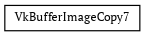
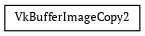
node "VkBufferImageCopy7": label "VkBufferImageCopy7" -> "VkBufferImageCopy2"
